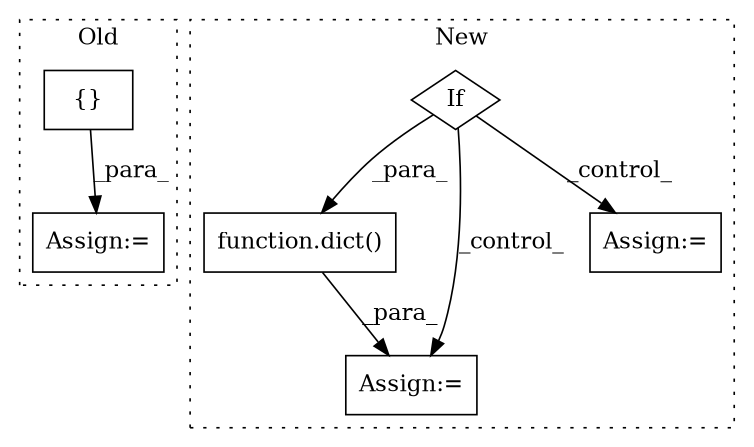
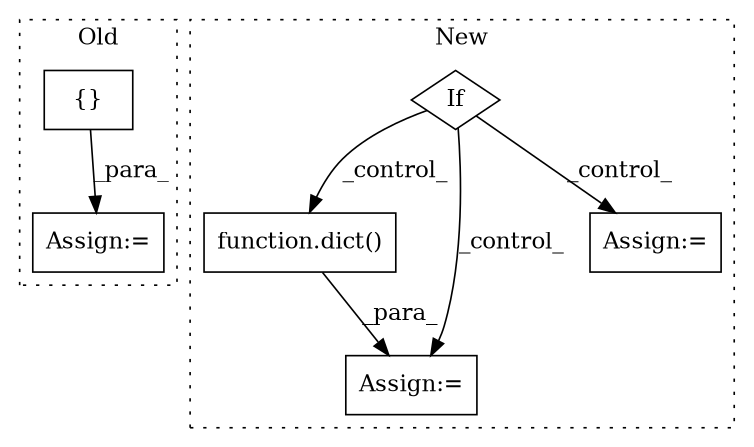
edge "If" -> "function.dict()": label "_para_" -> "_control_"
